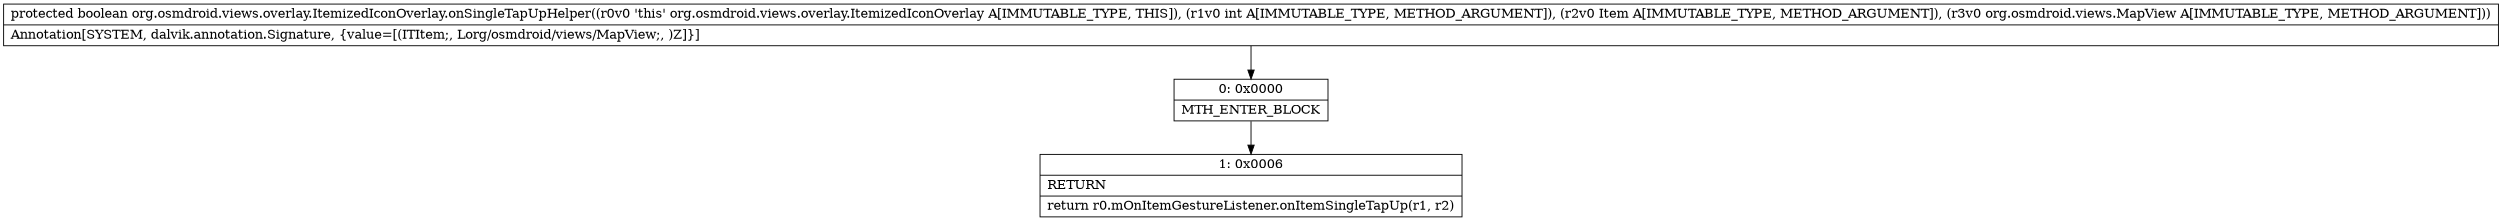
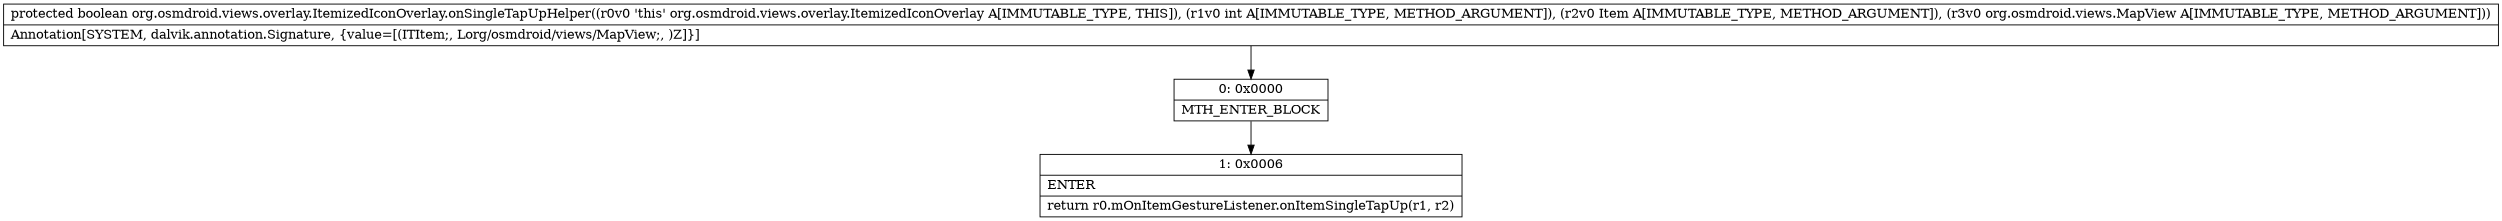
node "1: 0x0006": text "RETURN" -> "ENTER"
